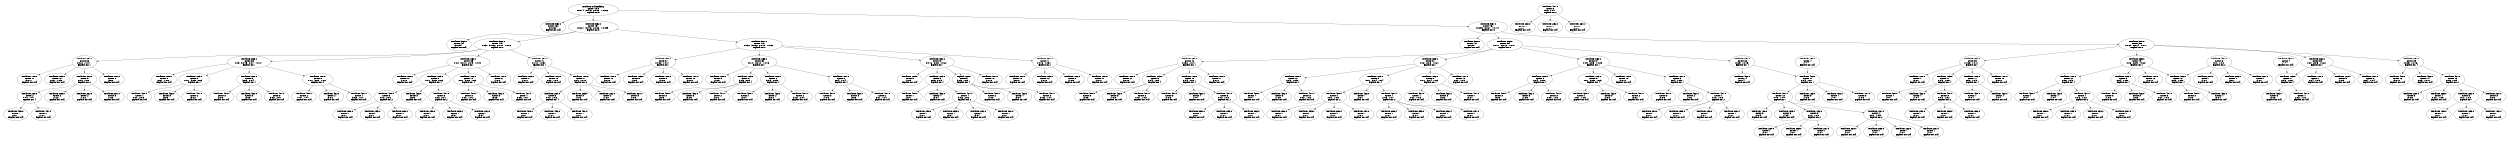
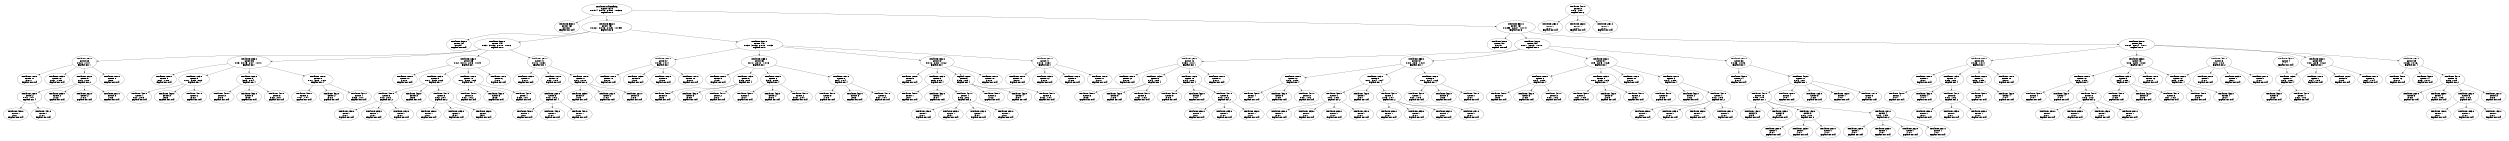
edge "Attribute: 1=0.0 Count: 4 0.0:4 Expand On: null" -> "Attribute: 4=2.0 Count: 11 0.0:4   1.0:7 Expand On: 1": reversed
node "Attribute: 1=1.0 Count: 10 0.0:1   1.0:9 Expand On: null": removed
node "Attribute: 4=1.0 Count: 4 0.0:2   1.0:2 Expand On: 2": label "Attribute: 4=1.0 Count: 4 0.0:2   1.0:2 Expand On: 2" -> "Attribute: 4=1.0 Count: 8 0.0:2   1.0:2 Expand On: 2"
